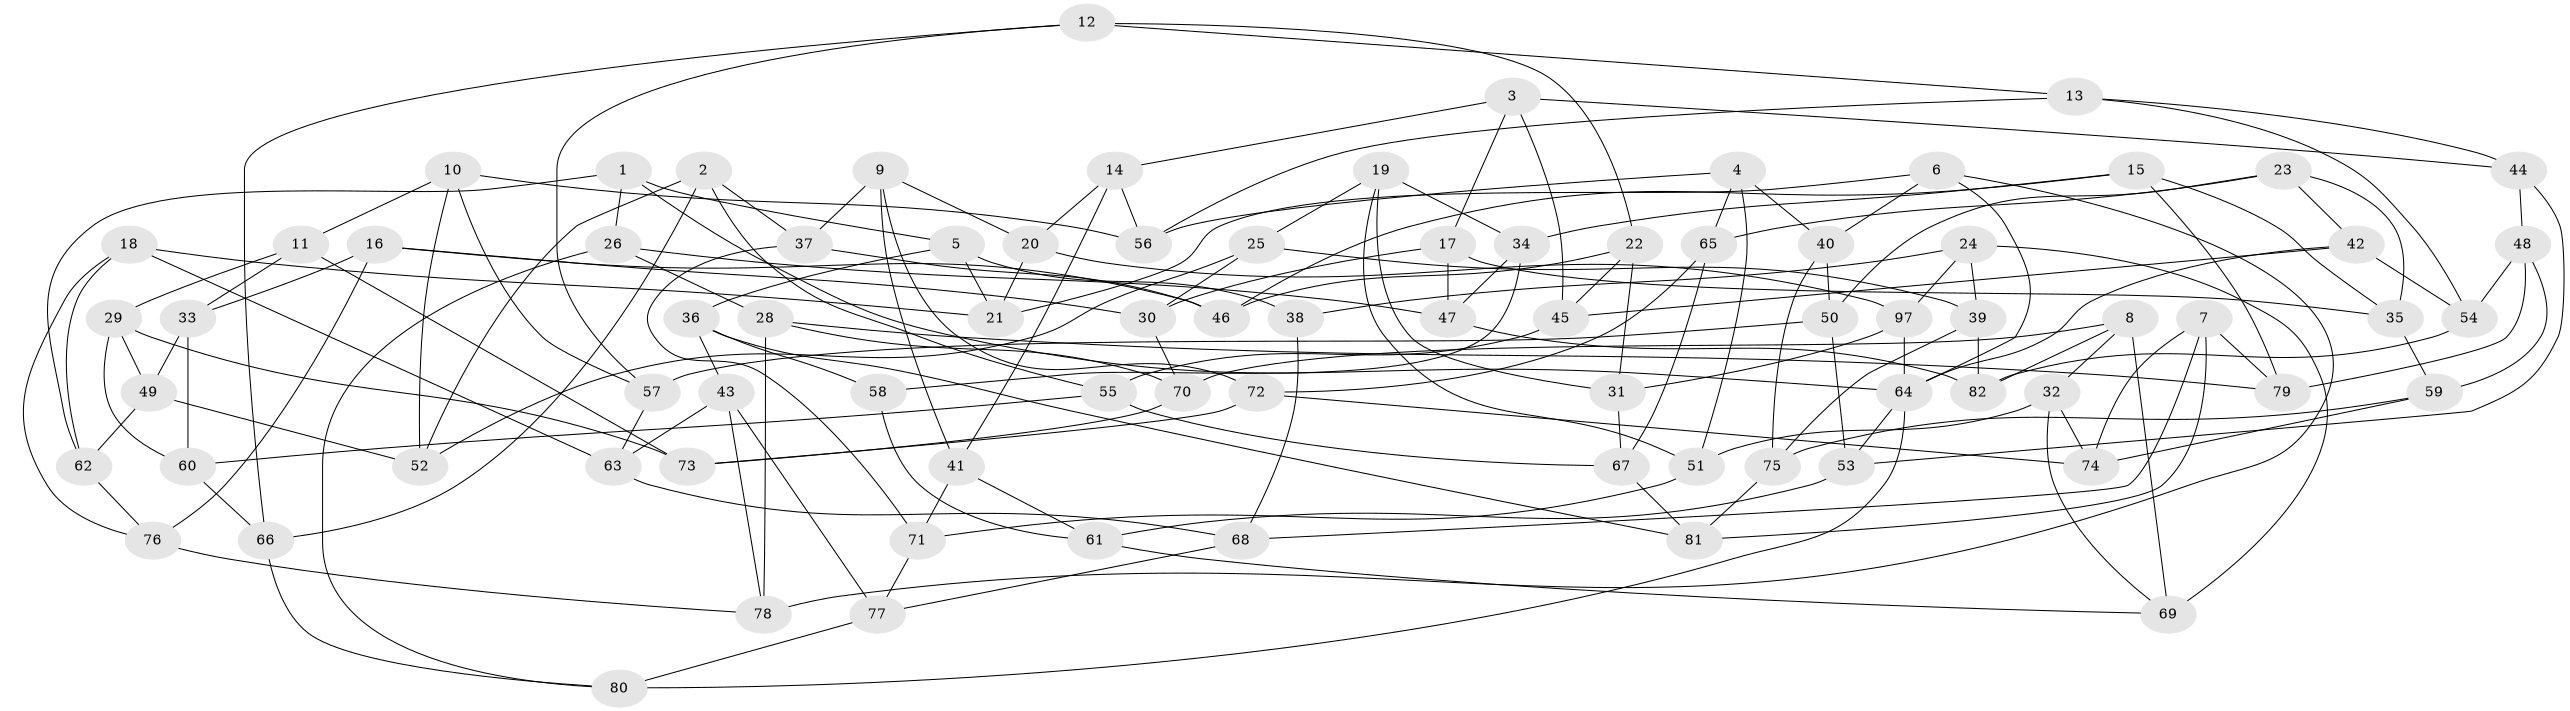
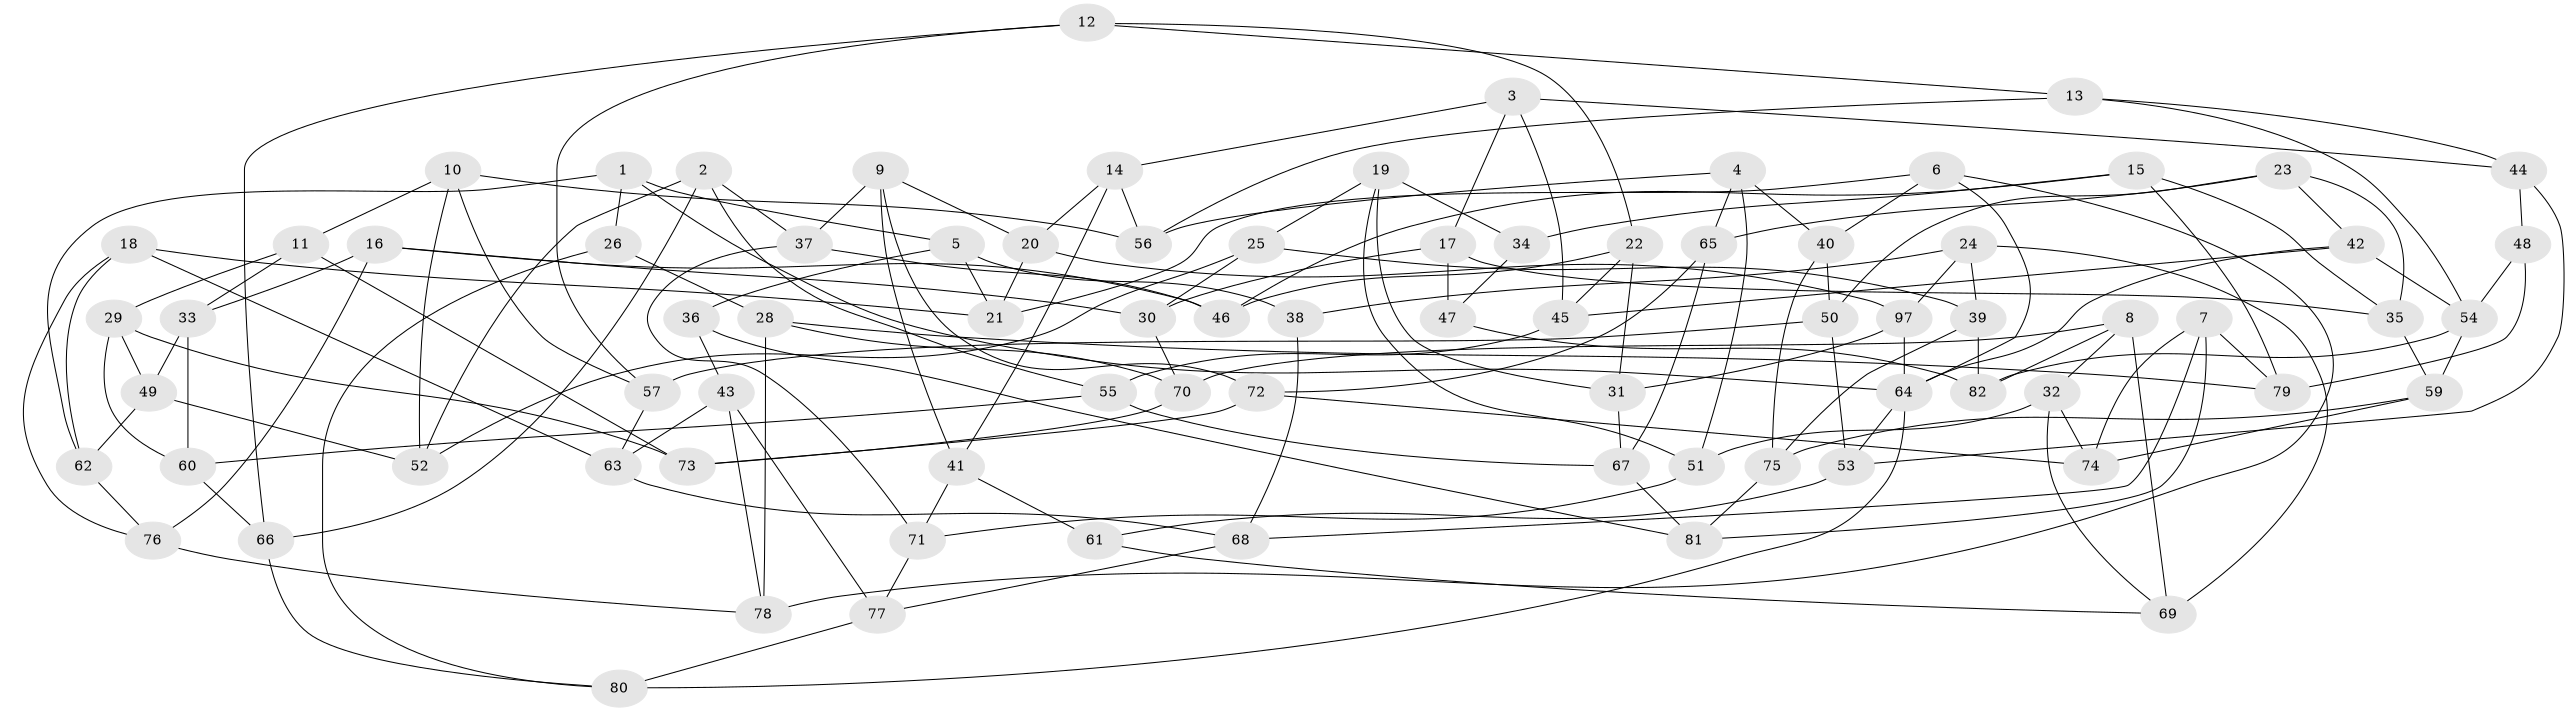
edge "26" -- "47": removed
edge "48" -- "59": now "54" -- "59"
node "58": removed
